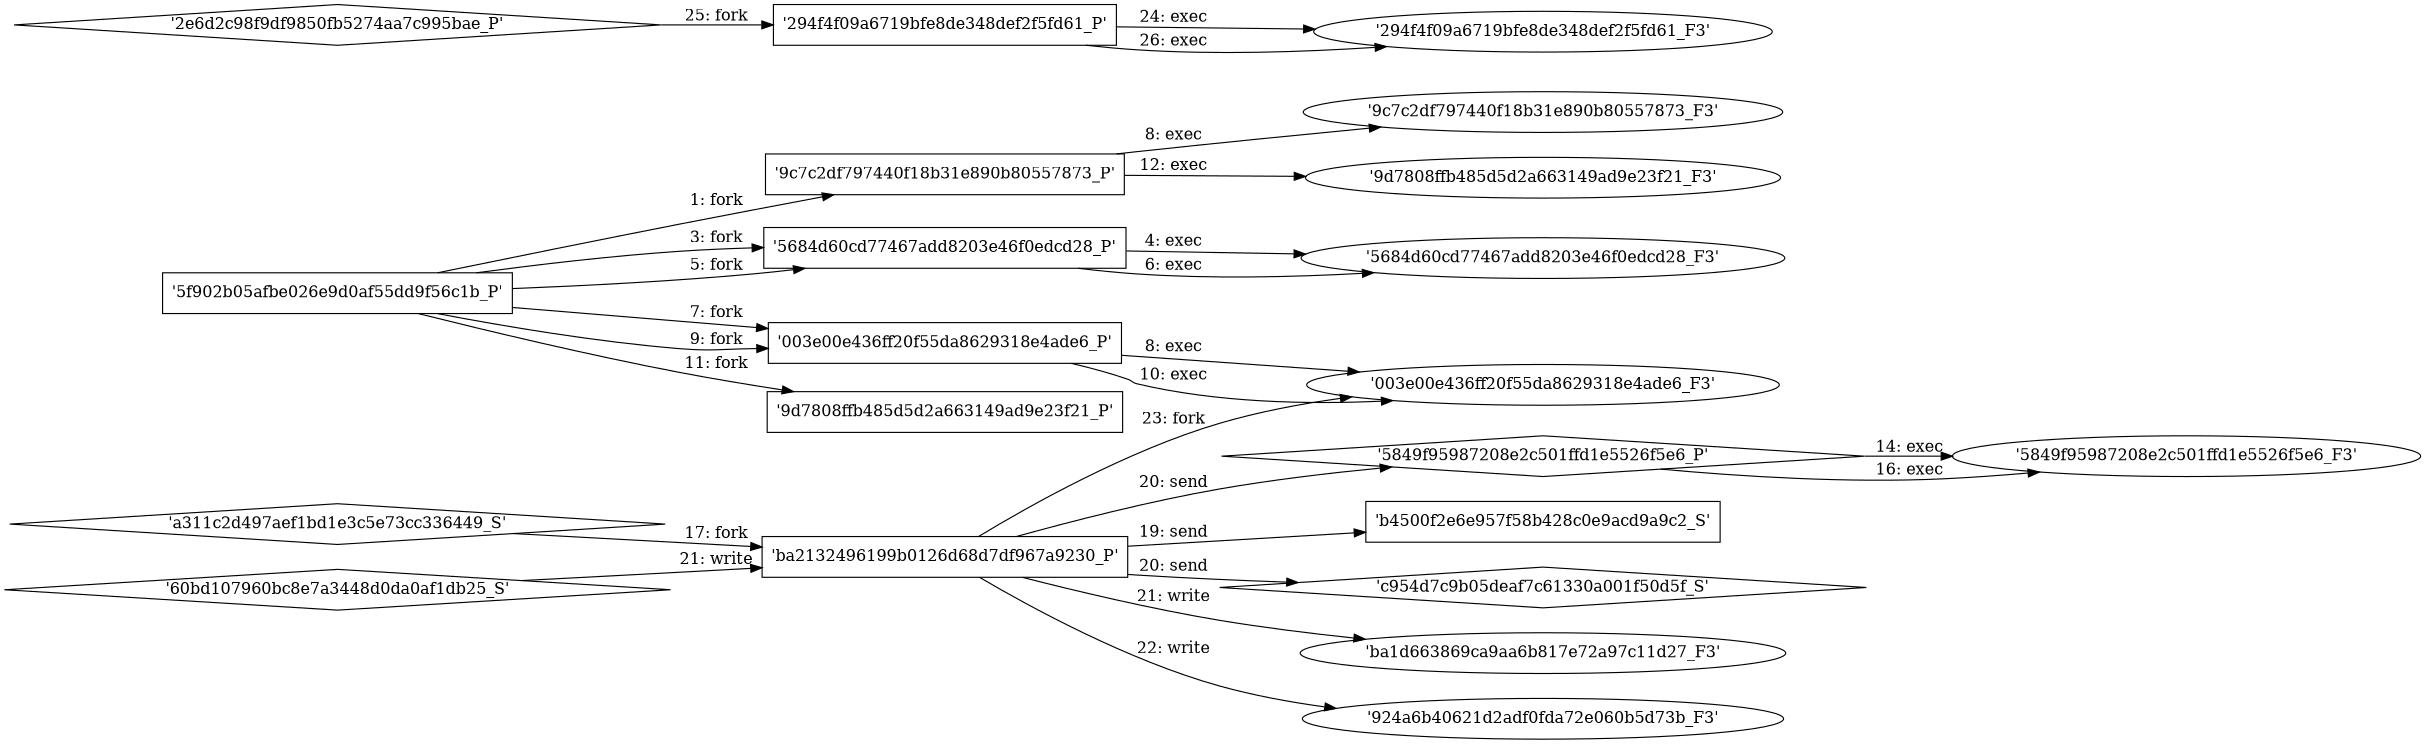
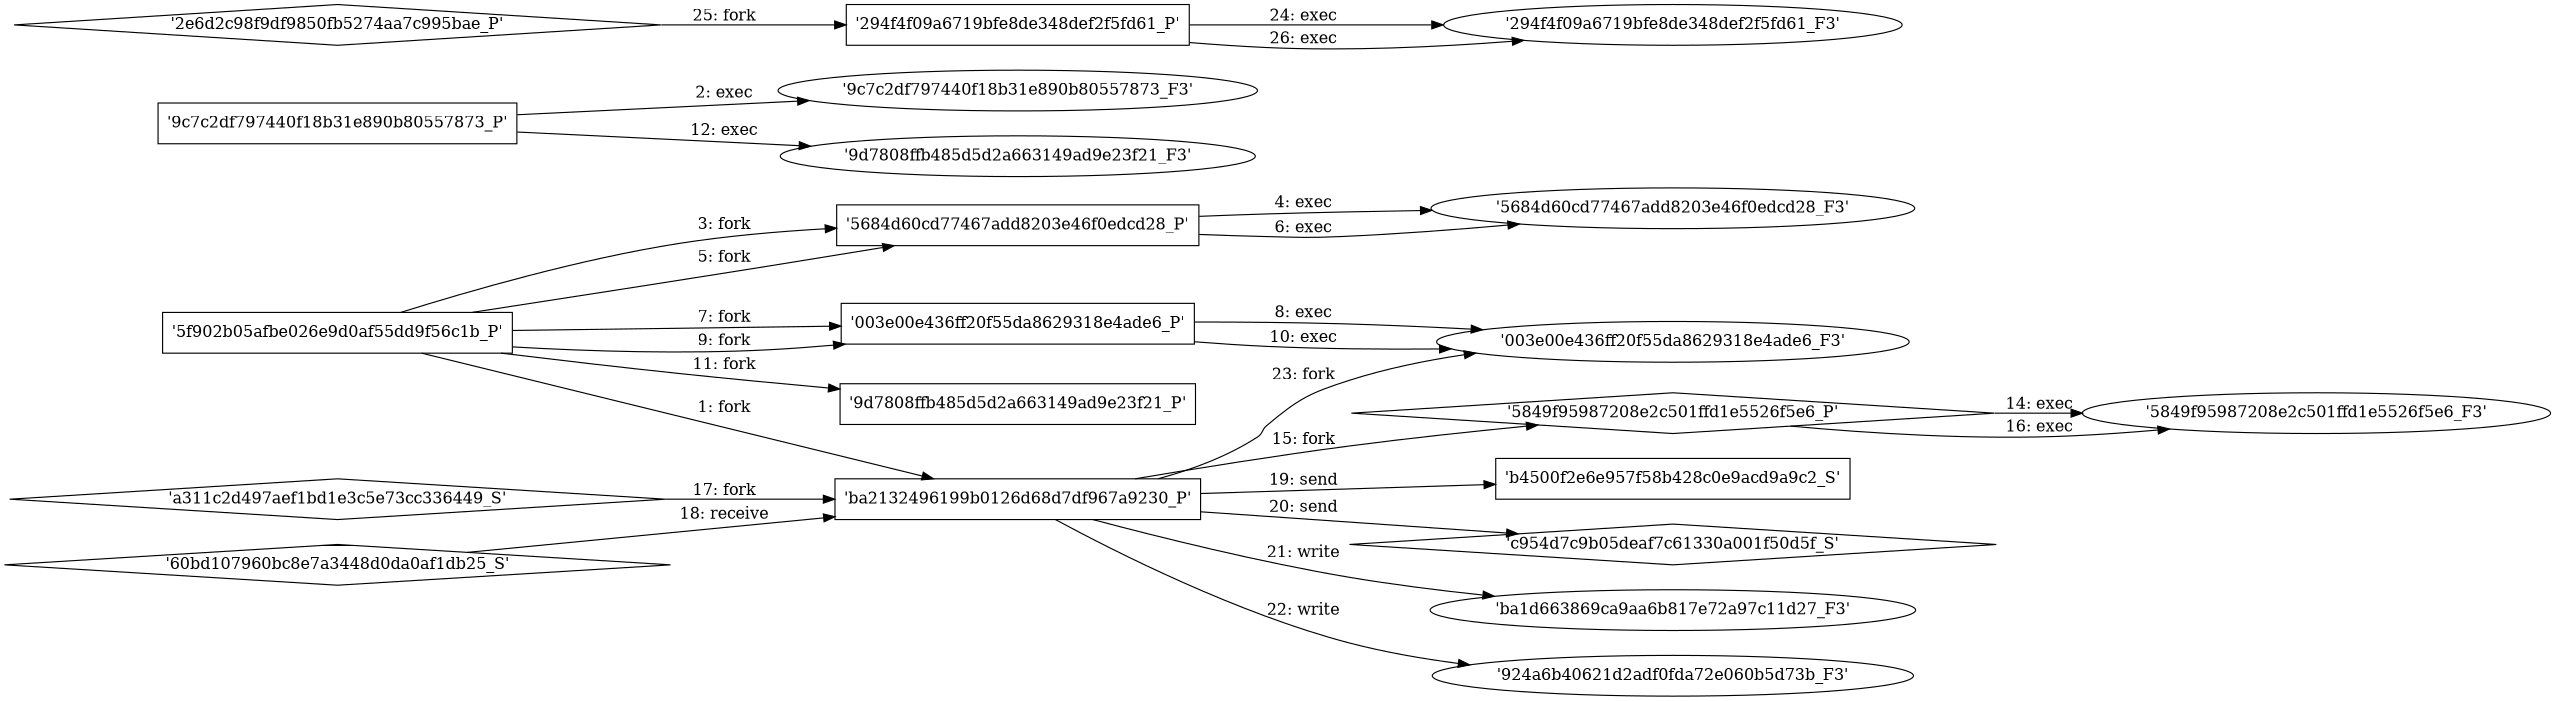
edge "'9c7c2df797440f18b31e890b80557873_P'" -> "'9c7c2df797440f18b31e890b80557873_F3'": label "8: exec" -> "2: exec"
edge "'5f902b05afbe026e9d0af55dd9f56c1b_P'" -> "'9c7c2df797440f18b31e890b80557873_P'": now "'5f902b05afbe026e9d0af55dd9f56c1b_P'" -> "'ba2132496199b0126d68d7df967a9230_P'"
edge "'ba2132496199b0126d68d7df967a9230_P'" -> "'5849f95987208e2c501ffd1e5526f5e6_P'": label "20: send" -> "15: fork"
edge "'60bd107960bc8e7a3448d0da0af1db25_S'" -> "'ba2132496199b0126d68d7df967a9230_P'": label "21: write" -> "18: receive"
